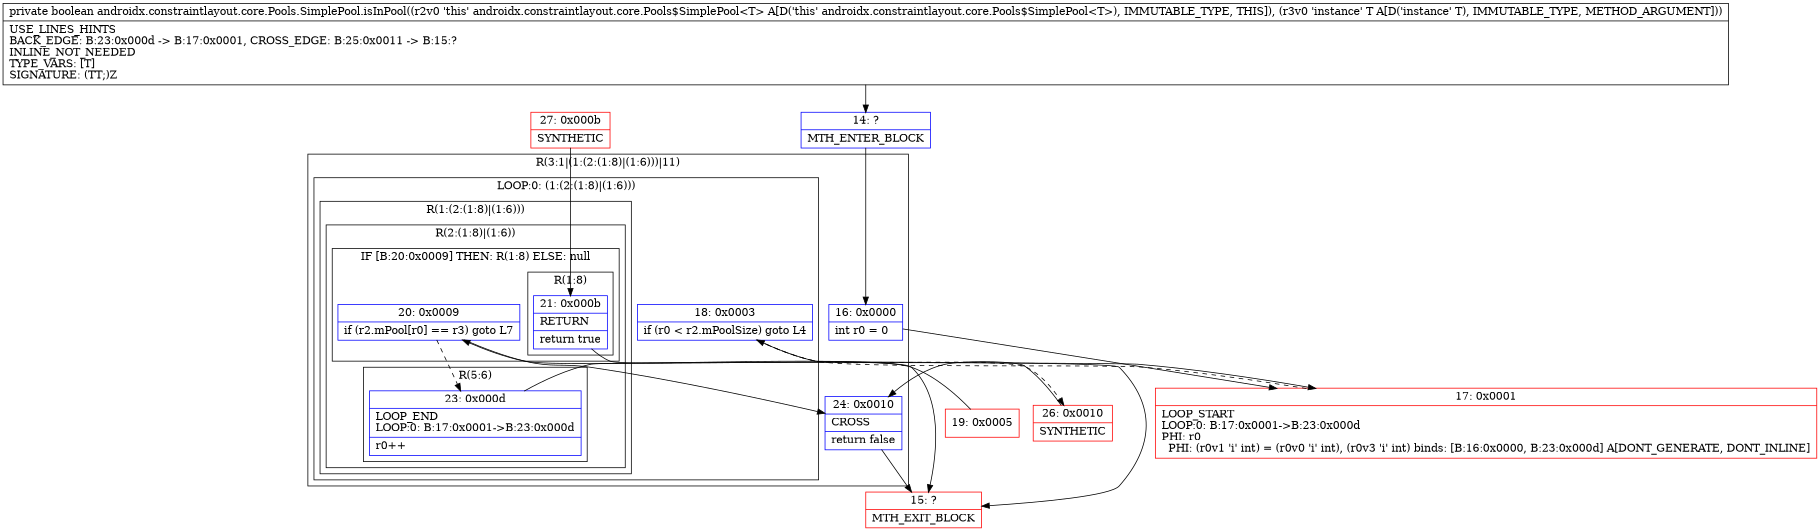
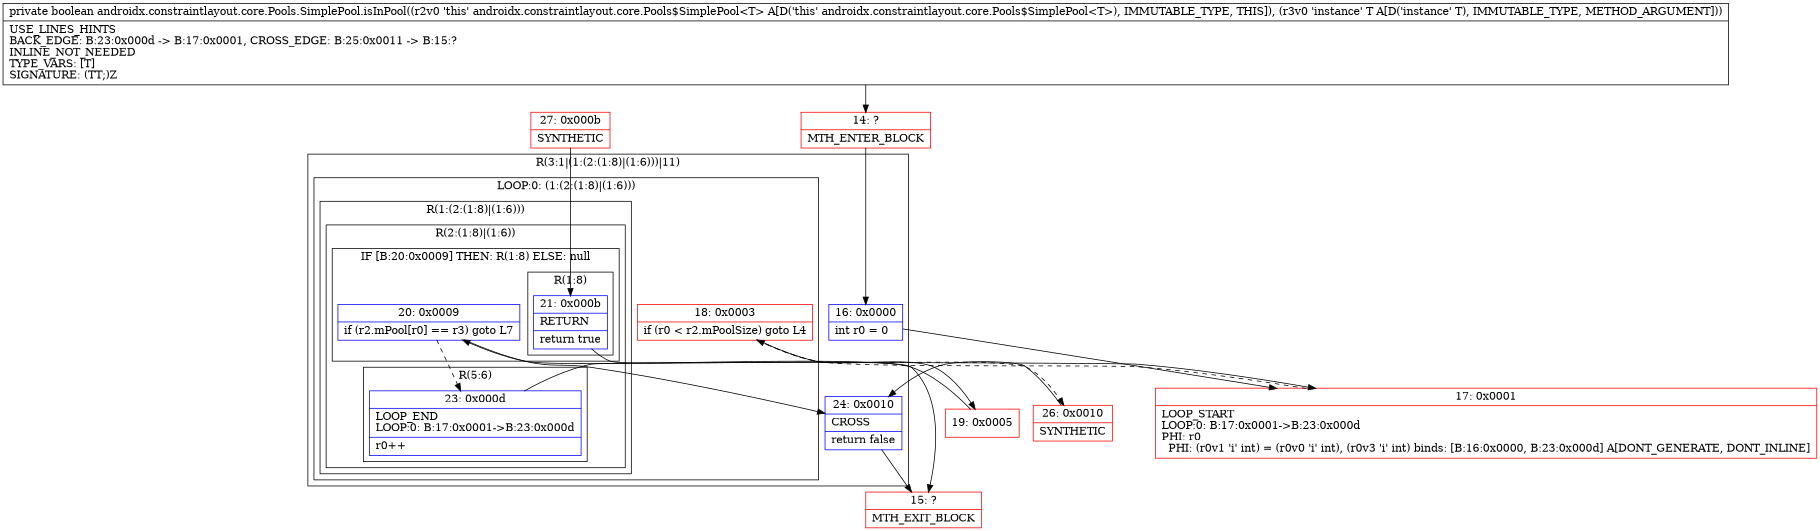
node "14: ?": color blue -> red
node "18: 0x0003": color blue -> red
edge "18: 0x0003" -> "15: ?": now "18: 0x0003" -> "19: 0x0005"
